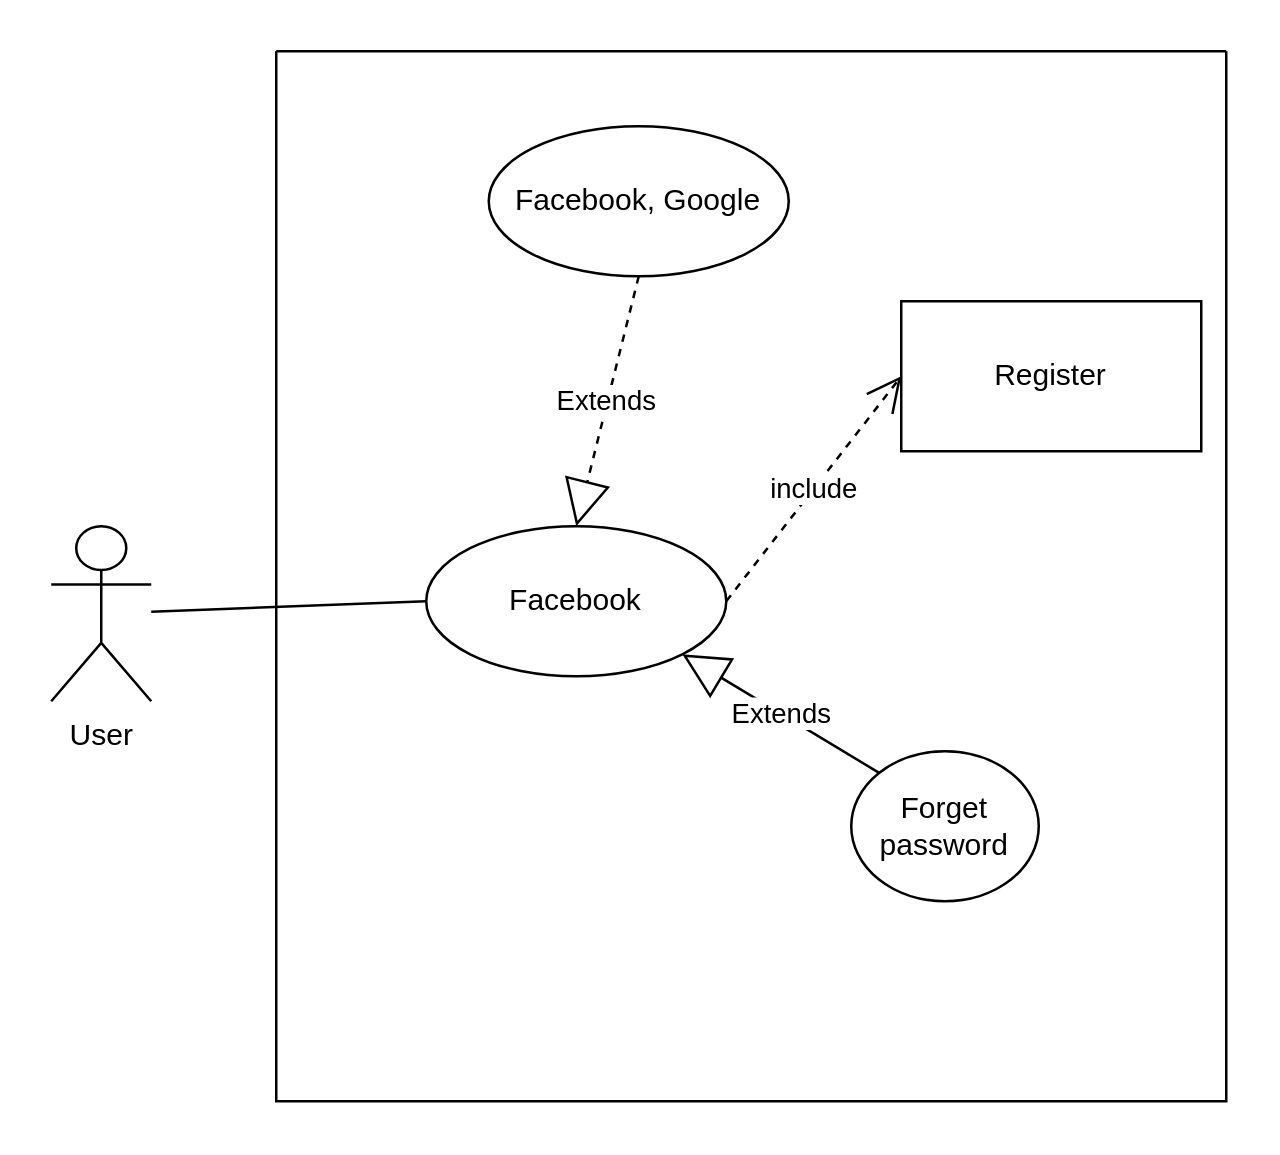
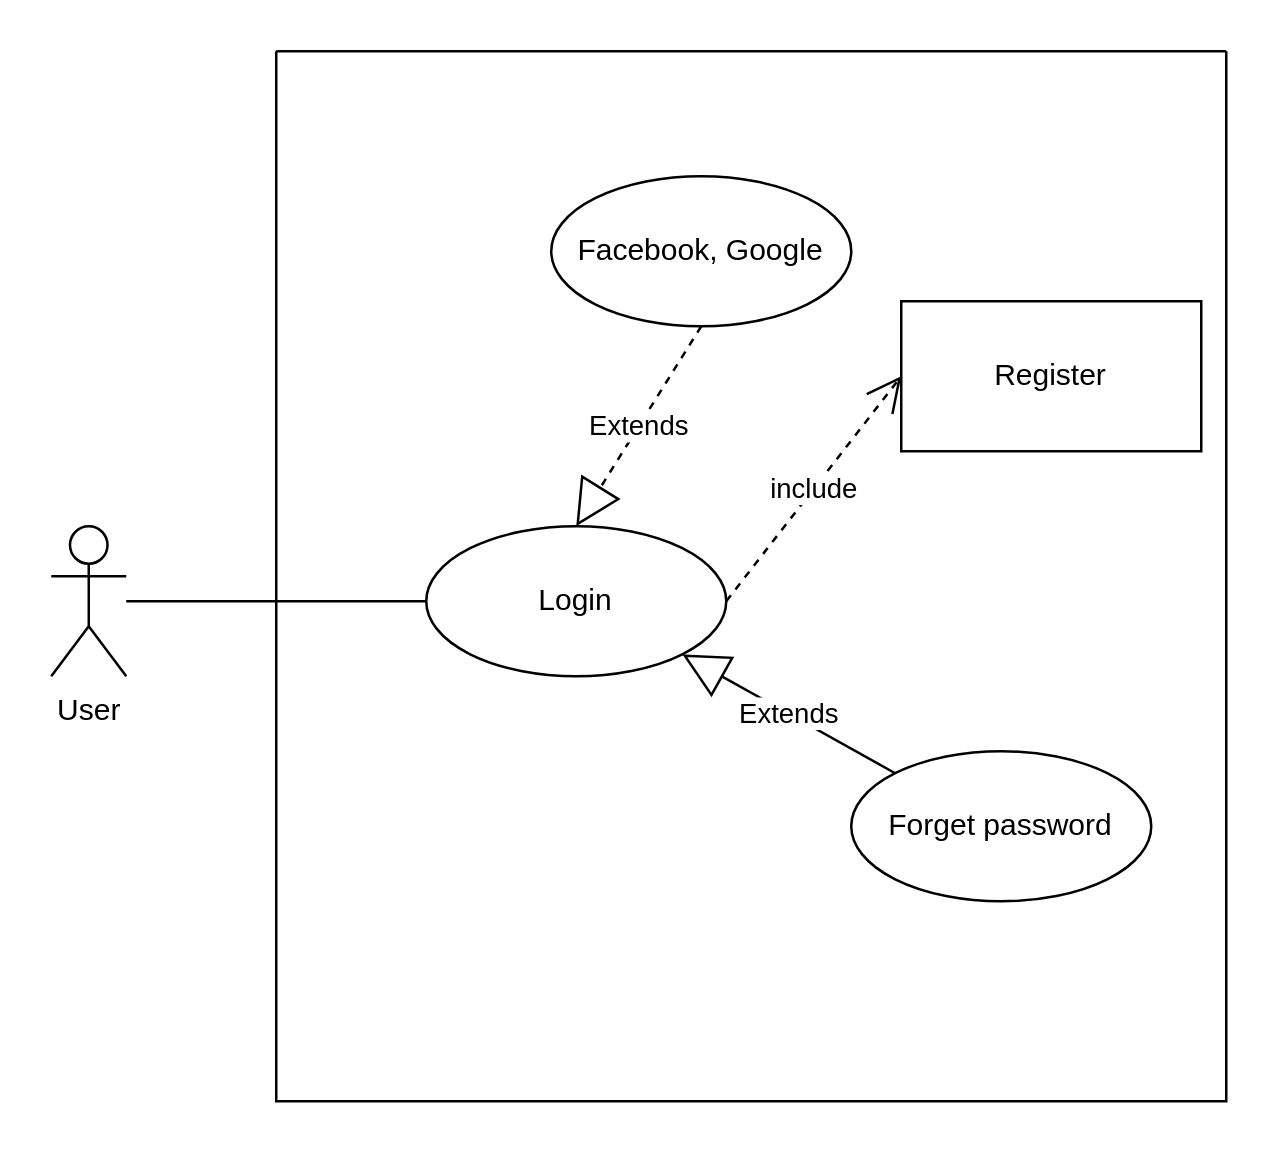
node "Facebook, Google": moved (639, 201) -> (701, 251)
node "Facebook": label "Facebook" -> "Login"
node "User": size 100x175 -> 75x150
node "Forget password": size 188x150 -> 300x150
